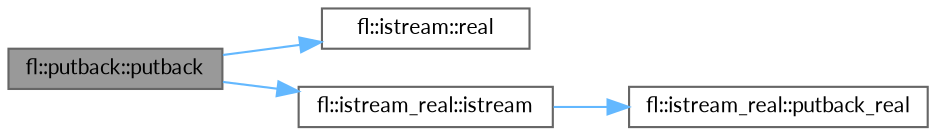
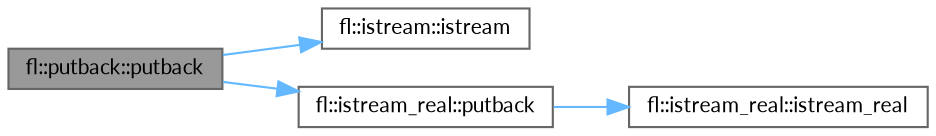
node "fl::istream::real": label "fl::istream::real" -> "fl::istream::istream"
node "fl::istream_real::istream": label "fl::istream_real::istream" -> "fl::istream_real::putback"
node "fl::istream_real::putback_real": label "fl::istream_real::putback_real" -> "fl::istream_real::istream_real"
